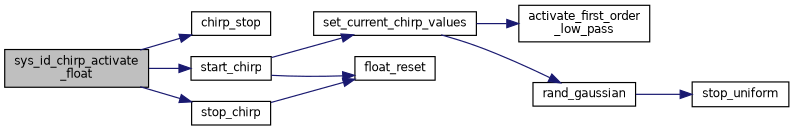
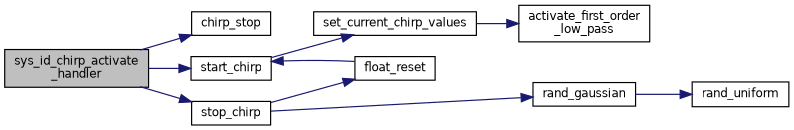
edge "set_current_chirp_values" -> "rand_gaussian": now "stop_chirp" -> "rand_gaussian"
node "sys_id_chirp_activate _float": label "sys_id_chirp_activate _float" -> "sys_id_chirp_activate _handler"
edge "start_chirp" -> "float_reset": reversed
node "stop_uniform": label "stop_uniform" -> "rand_uniform"
